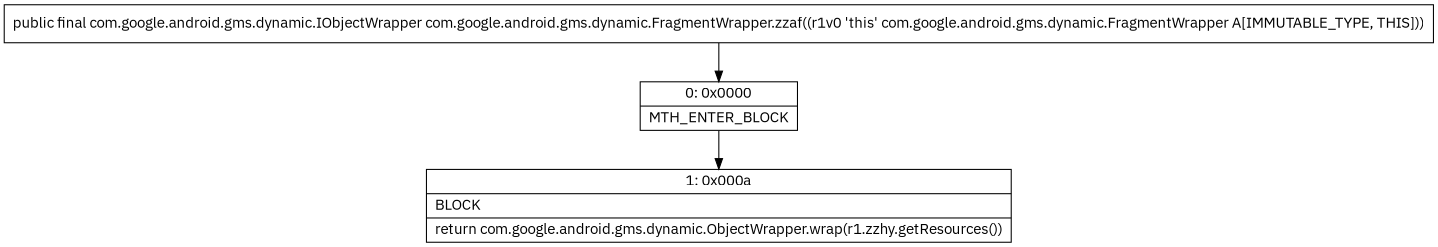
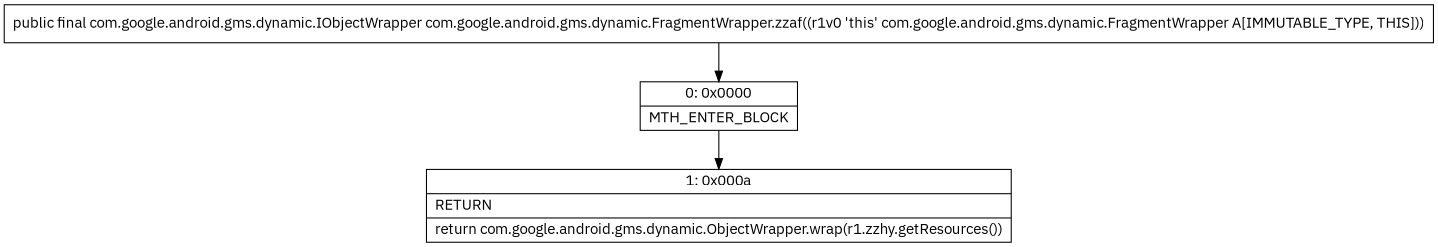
node "1: 0x000a": text "BLOCK" -> "RETURN"
